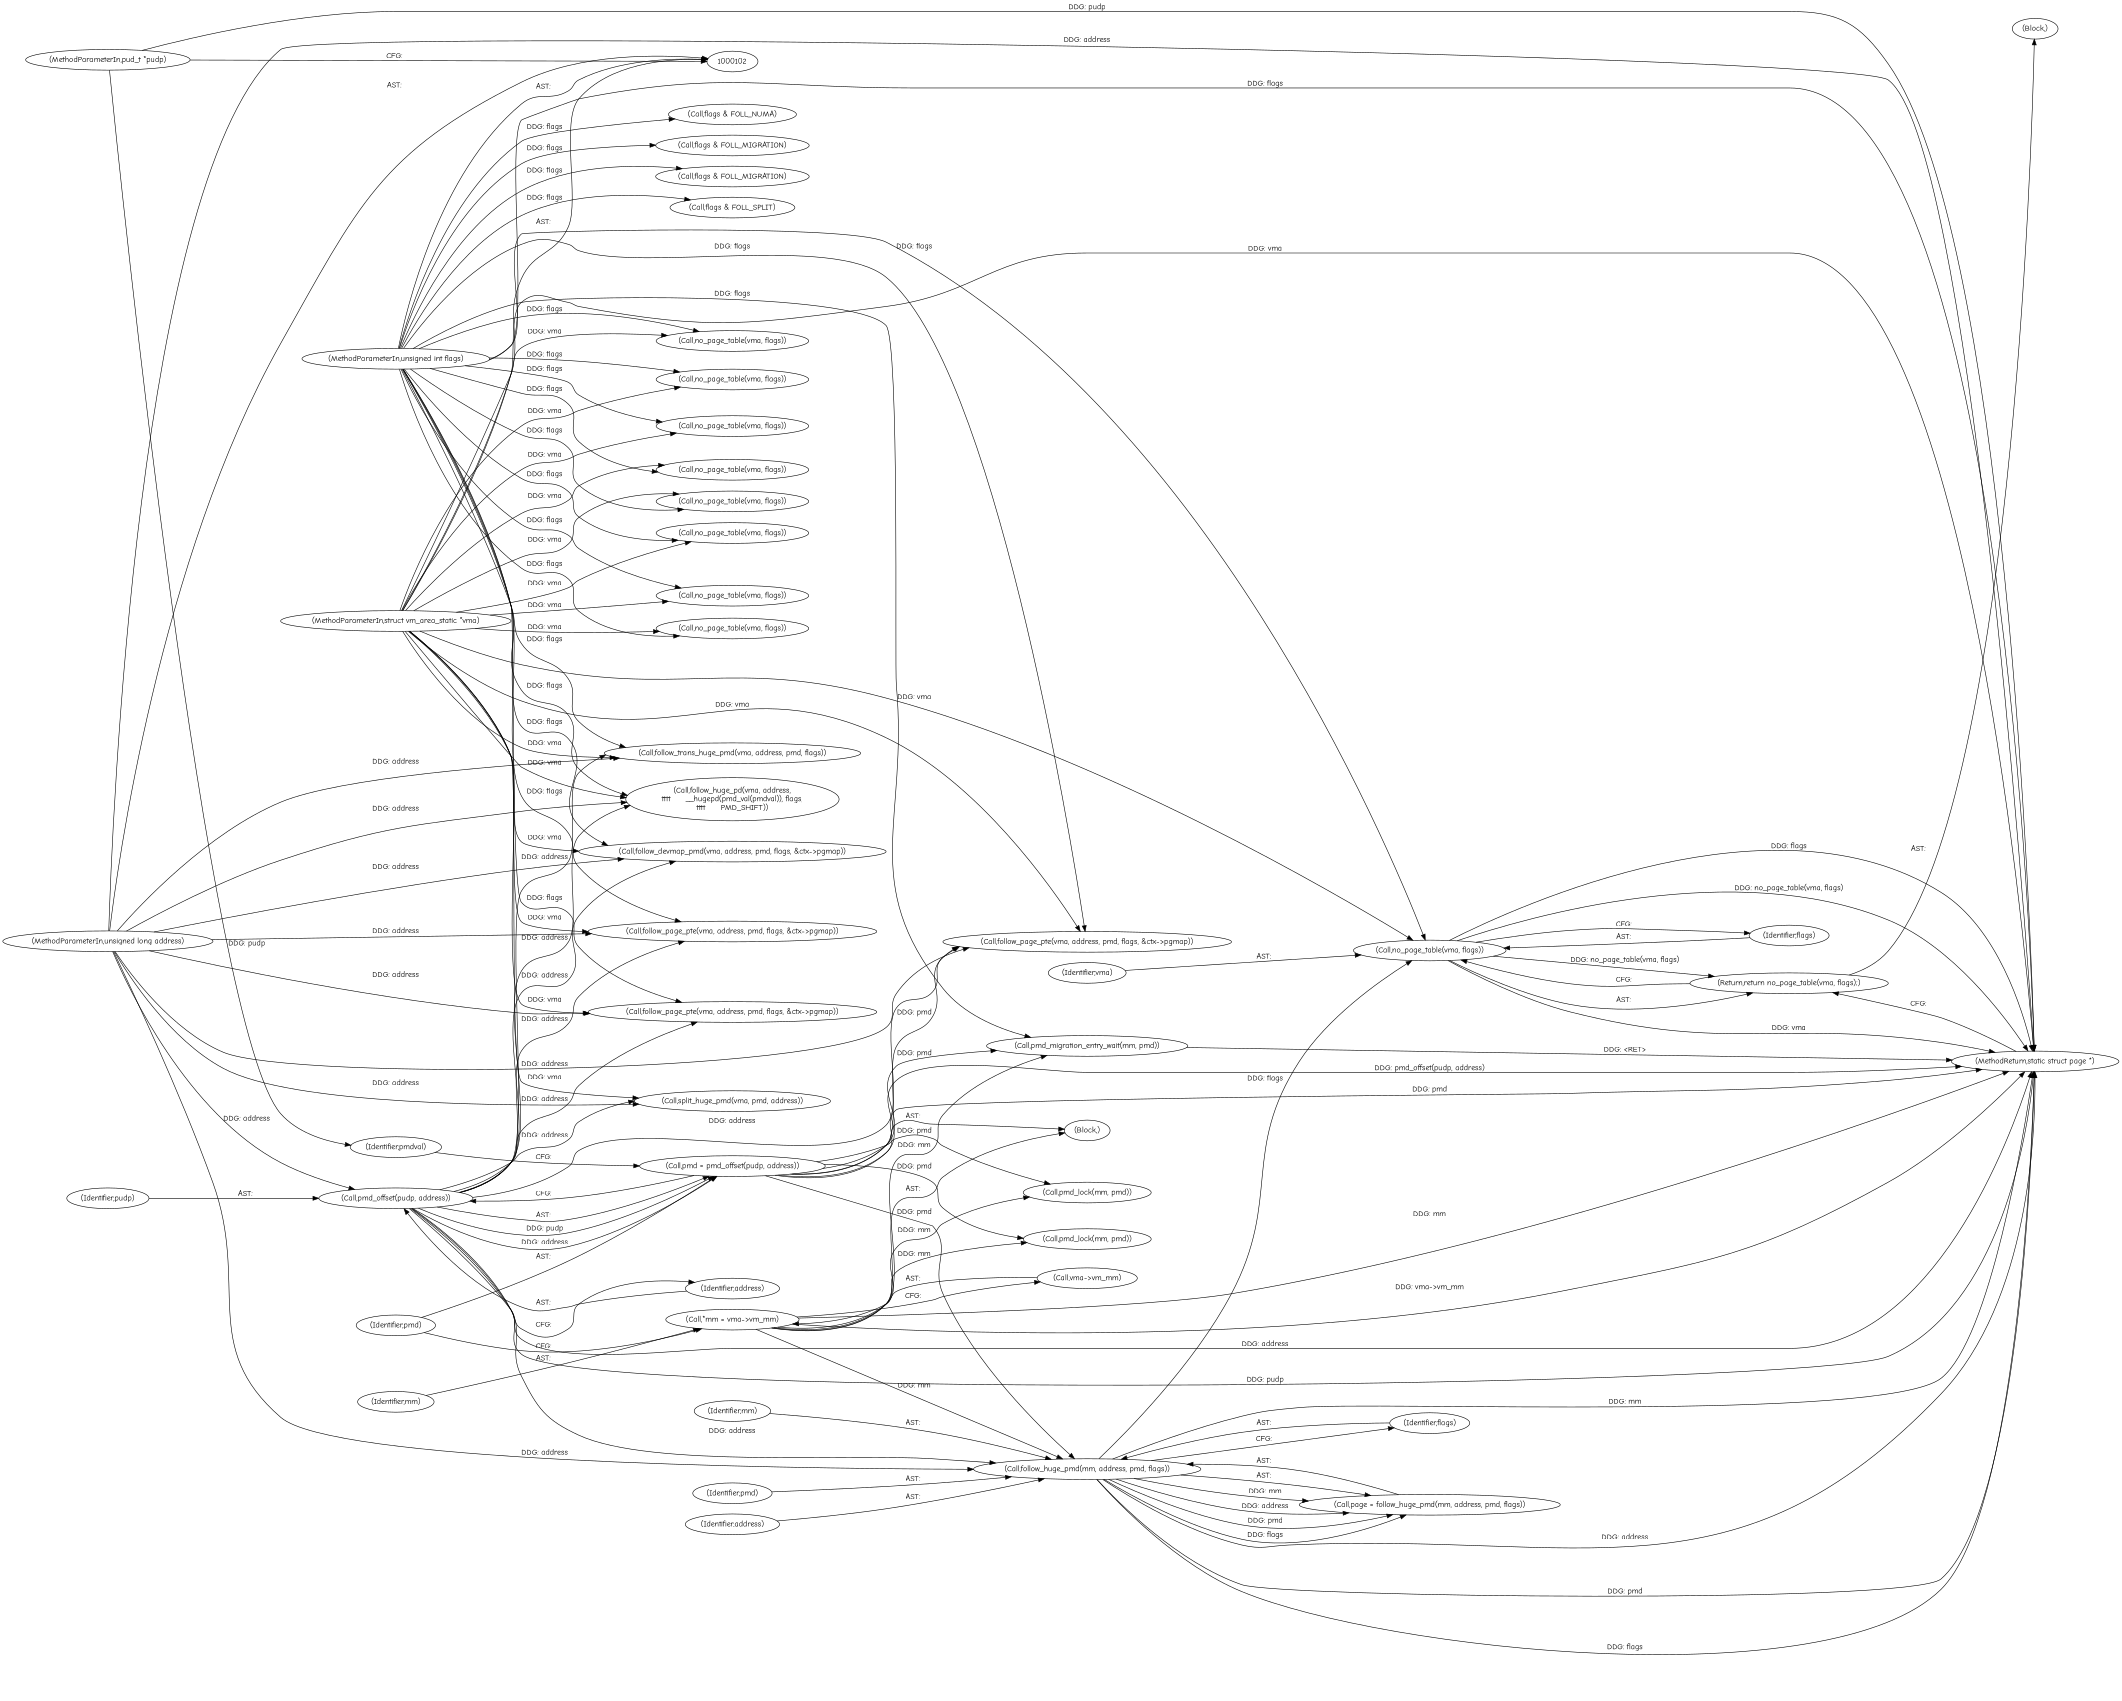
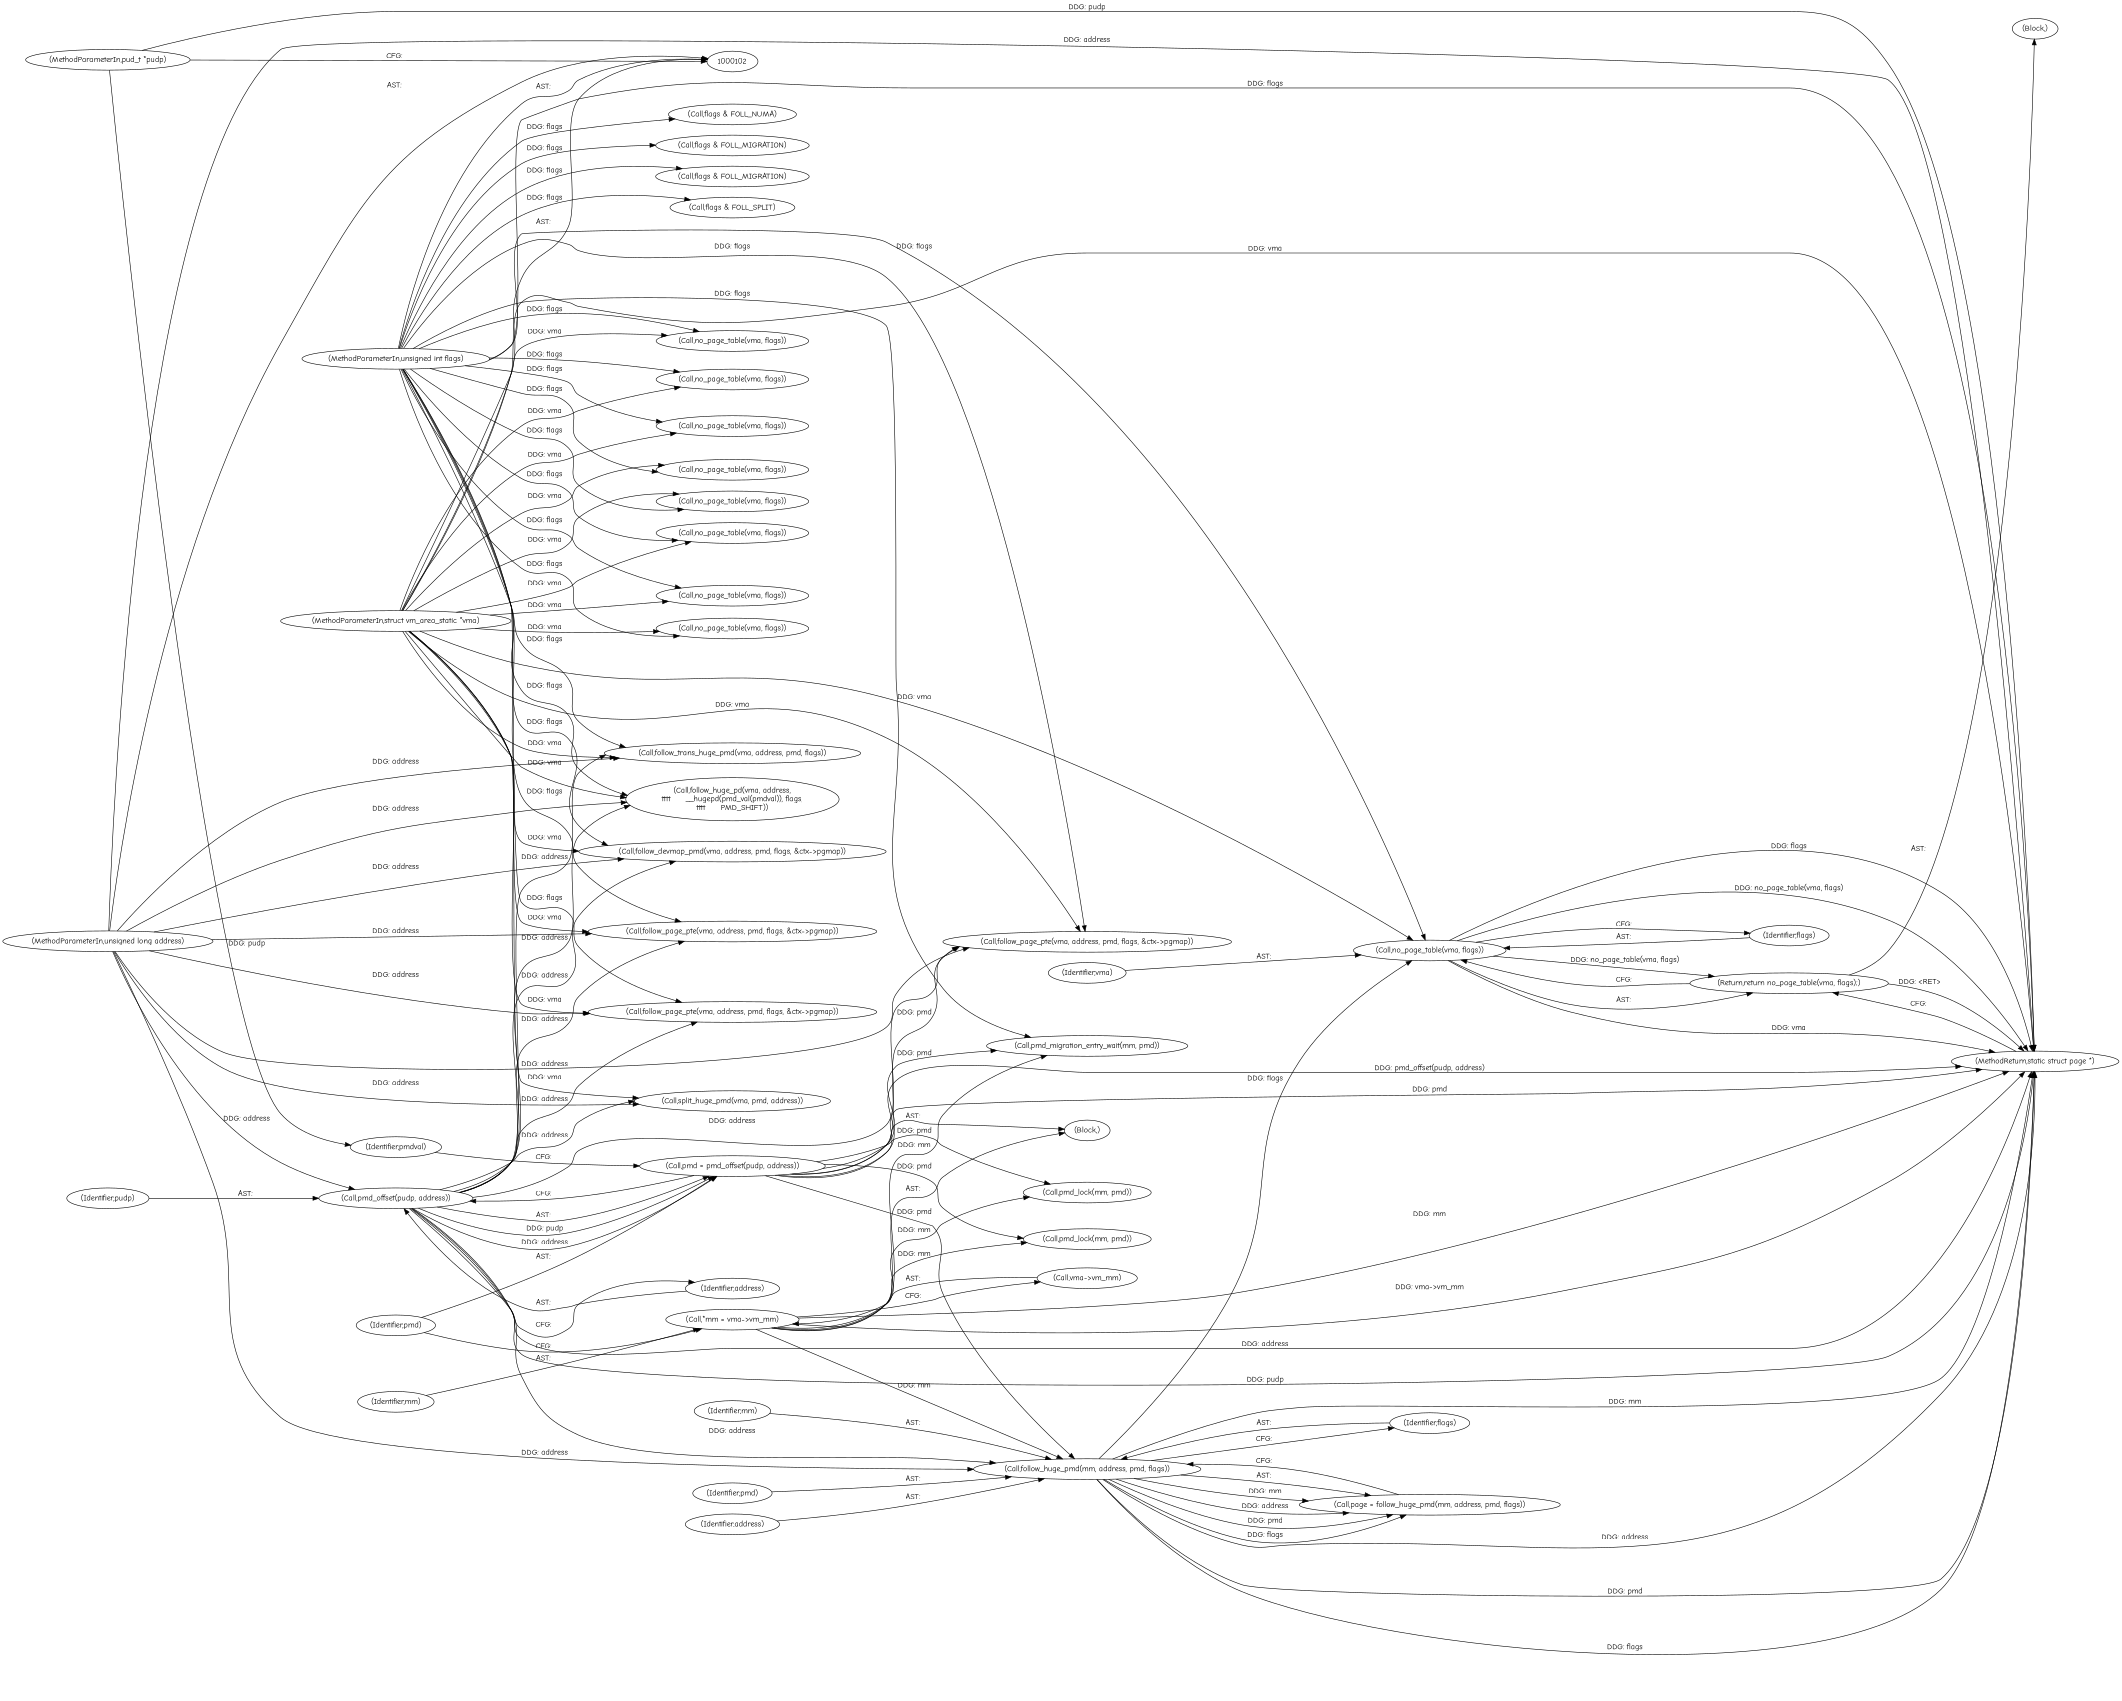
edge "(Call,pmd_migration_entry_wait(mm, pmd))" -> "(MethodReturn,static struct page *)": now "(Return,return no_page_table(vma, flags);)" -> "(MethodReturn,static struct page *)"
edge "(Call,page = follow_huge_pmd(mm, address, pmd, flags))" -> "(Call,follow_huge_pmd(mm, address, pmd, flags))": label "AST: " -> "CFG: "
